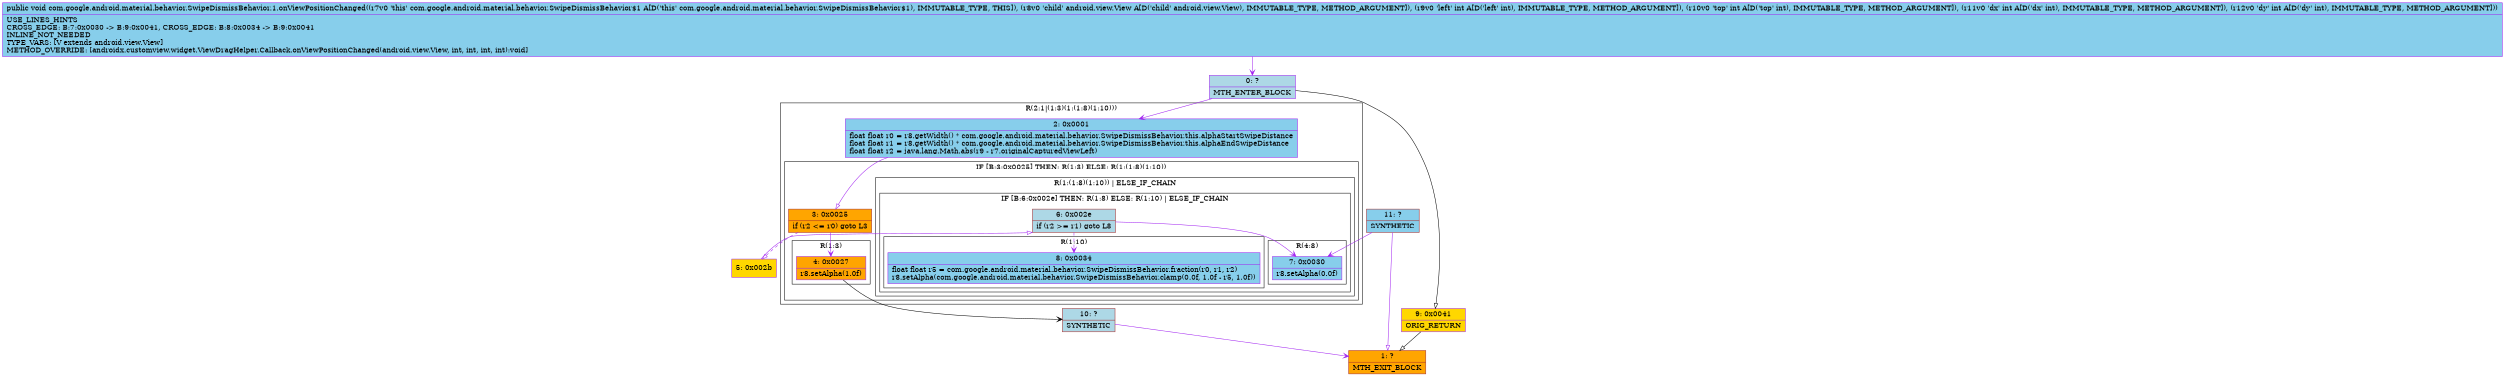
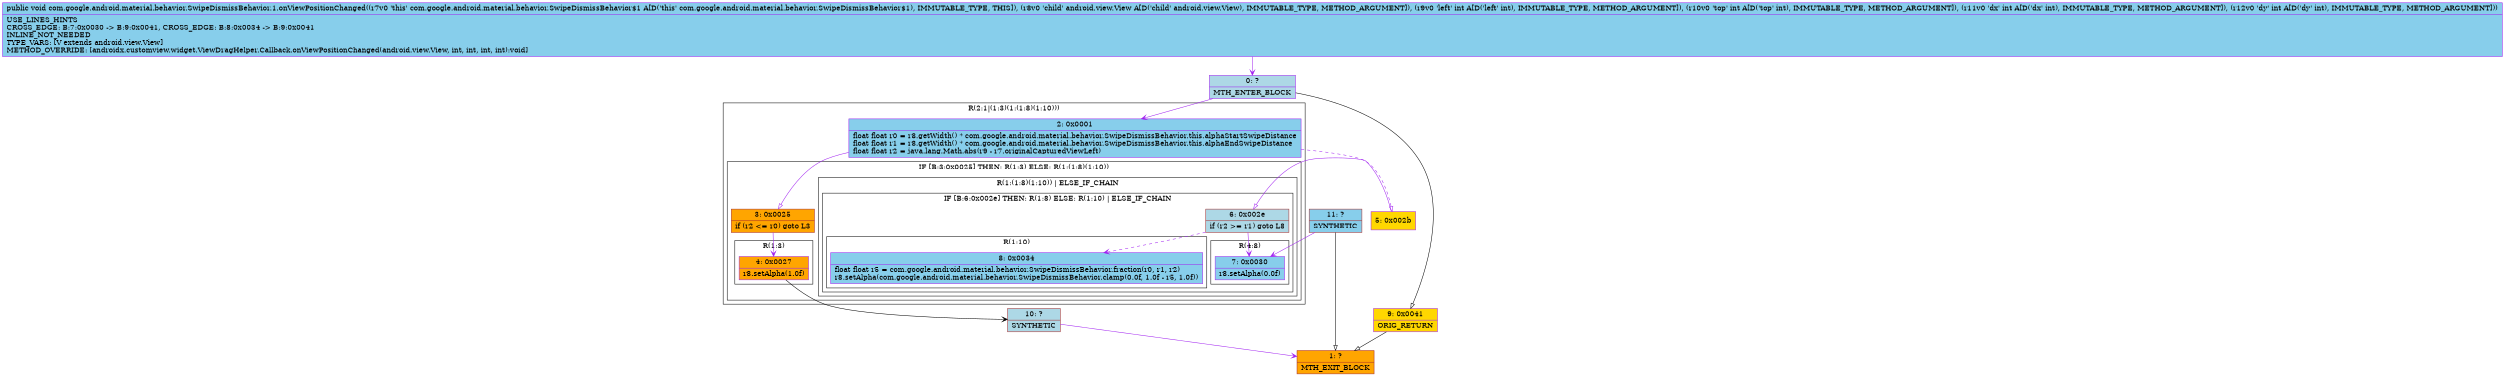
edge "3: 0x0025" -> "5: 0x002b": now "2: 0x0001" -> "5: 0x002b"
edge "11: ?" -> "1: ?": color purple -> black
